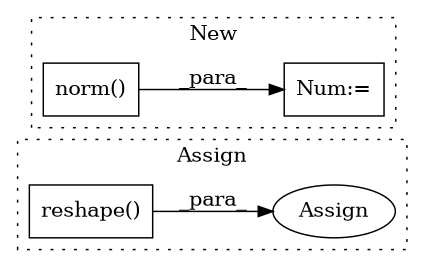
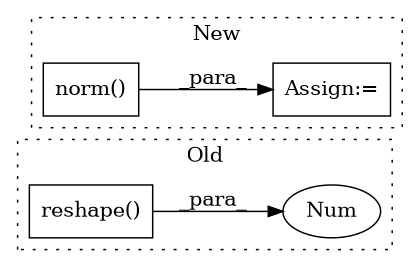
node "Num:=": label "Num:=" -> "Assign:="
cluster "Assign": label "Assign" -> "Old"
node "Assign": label "Assign" -> "Num"
